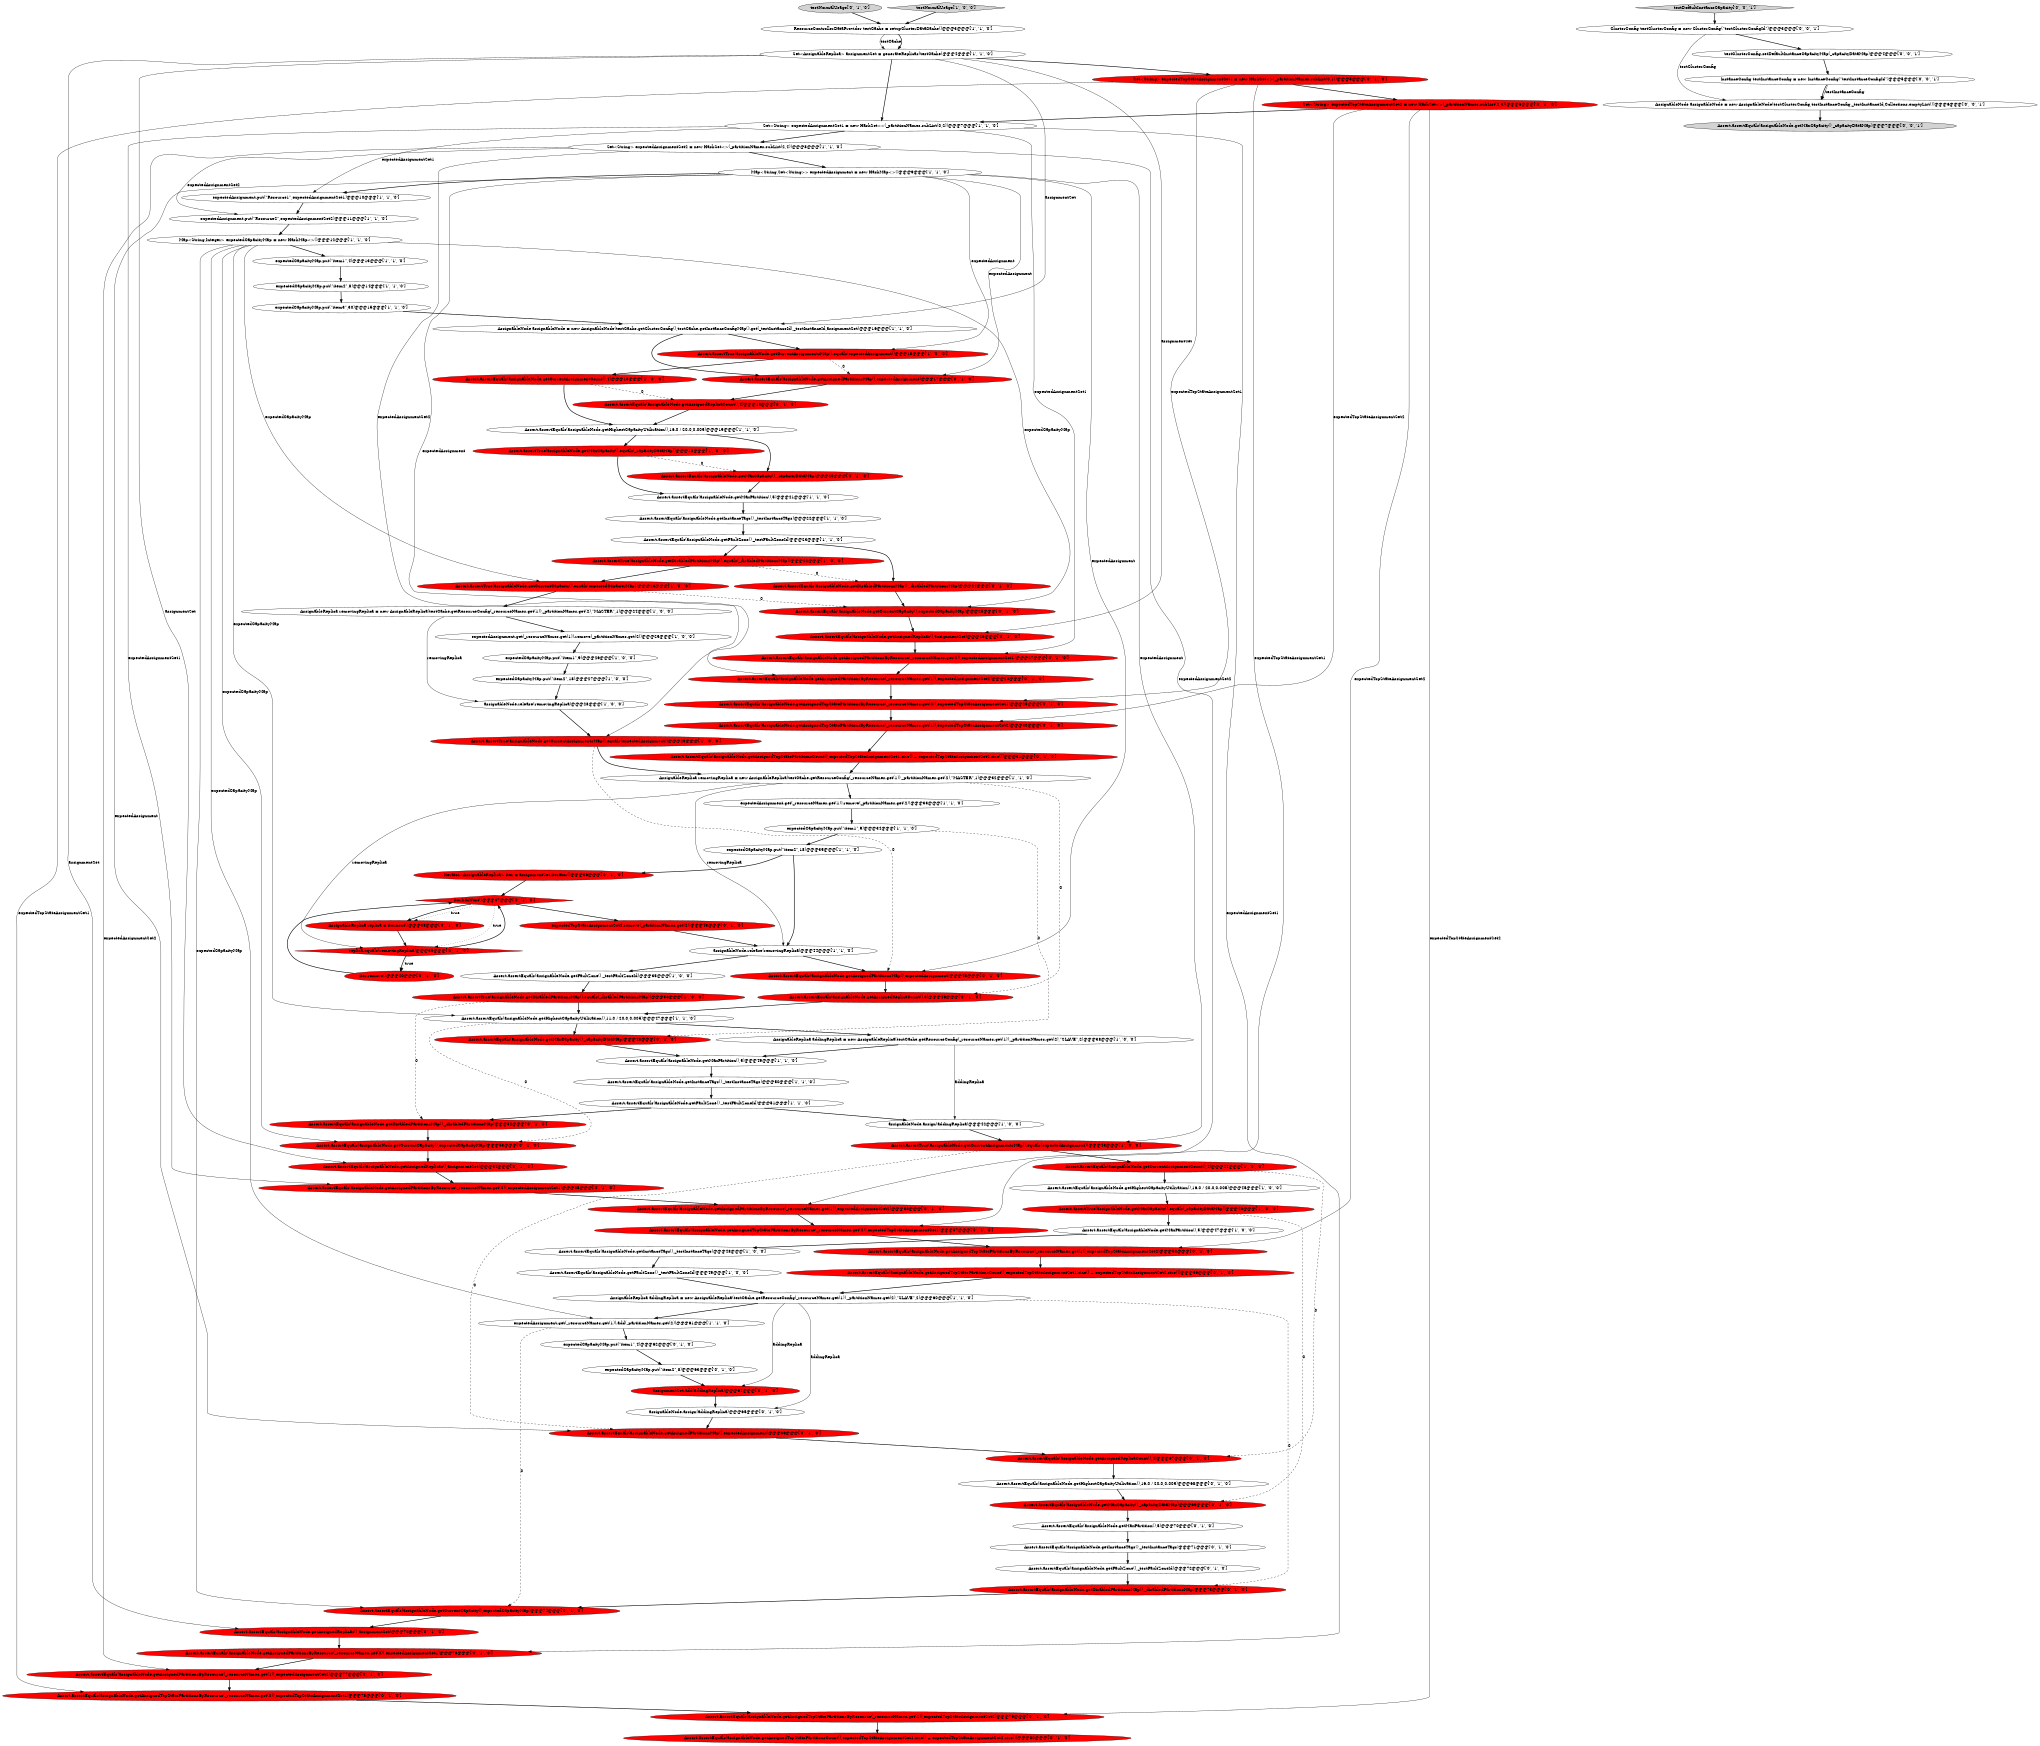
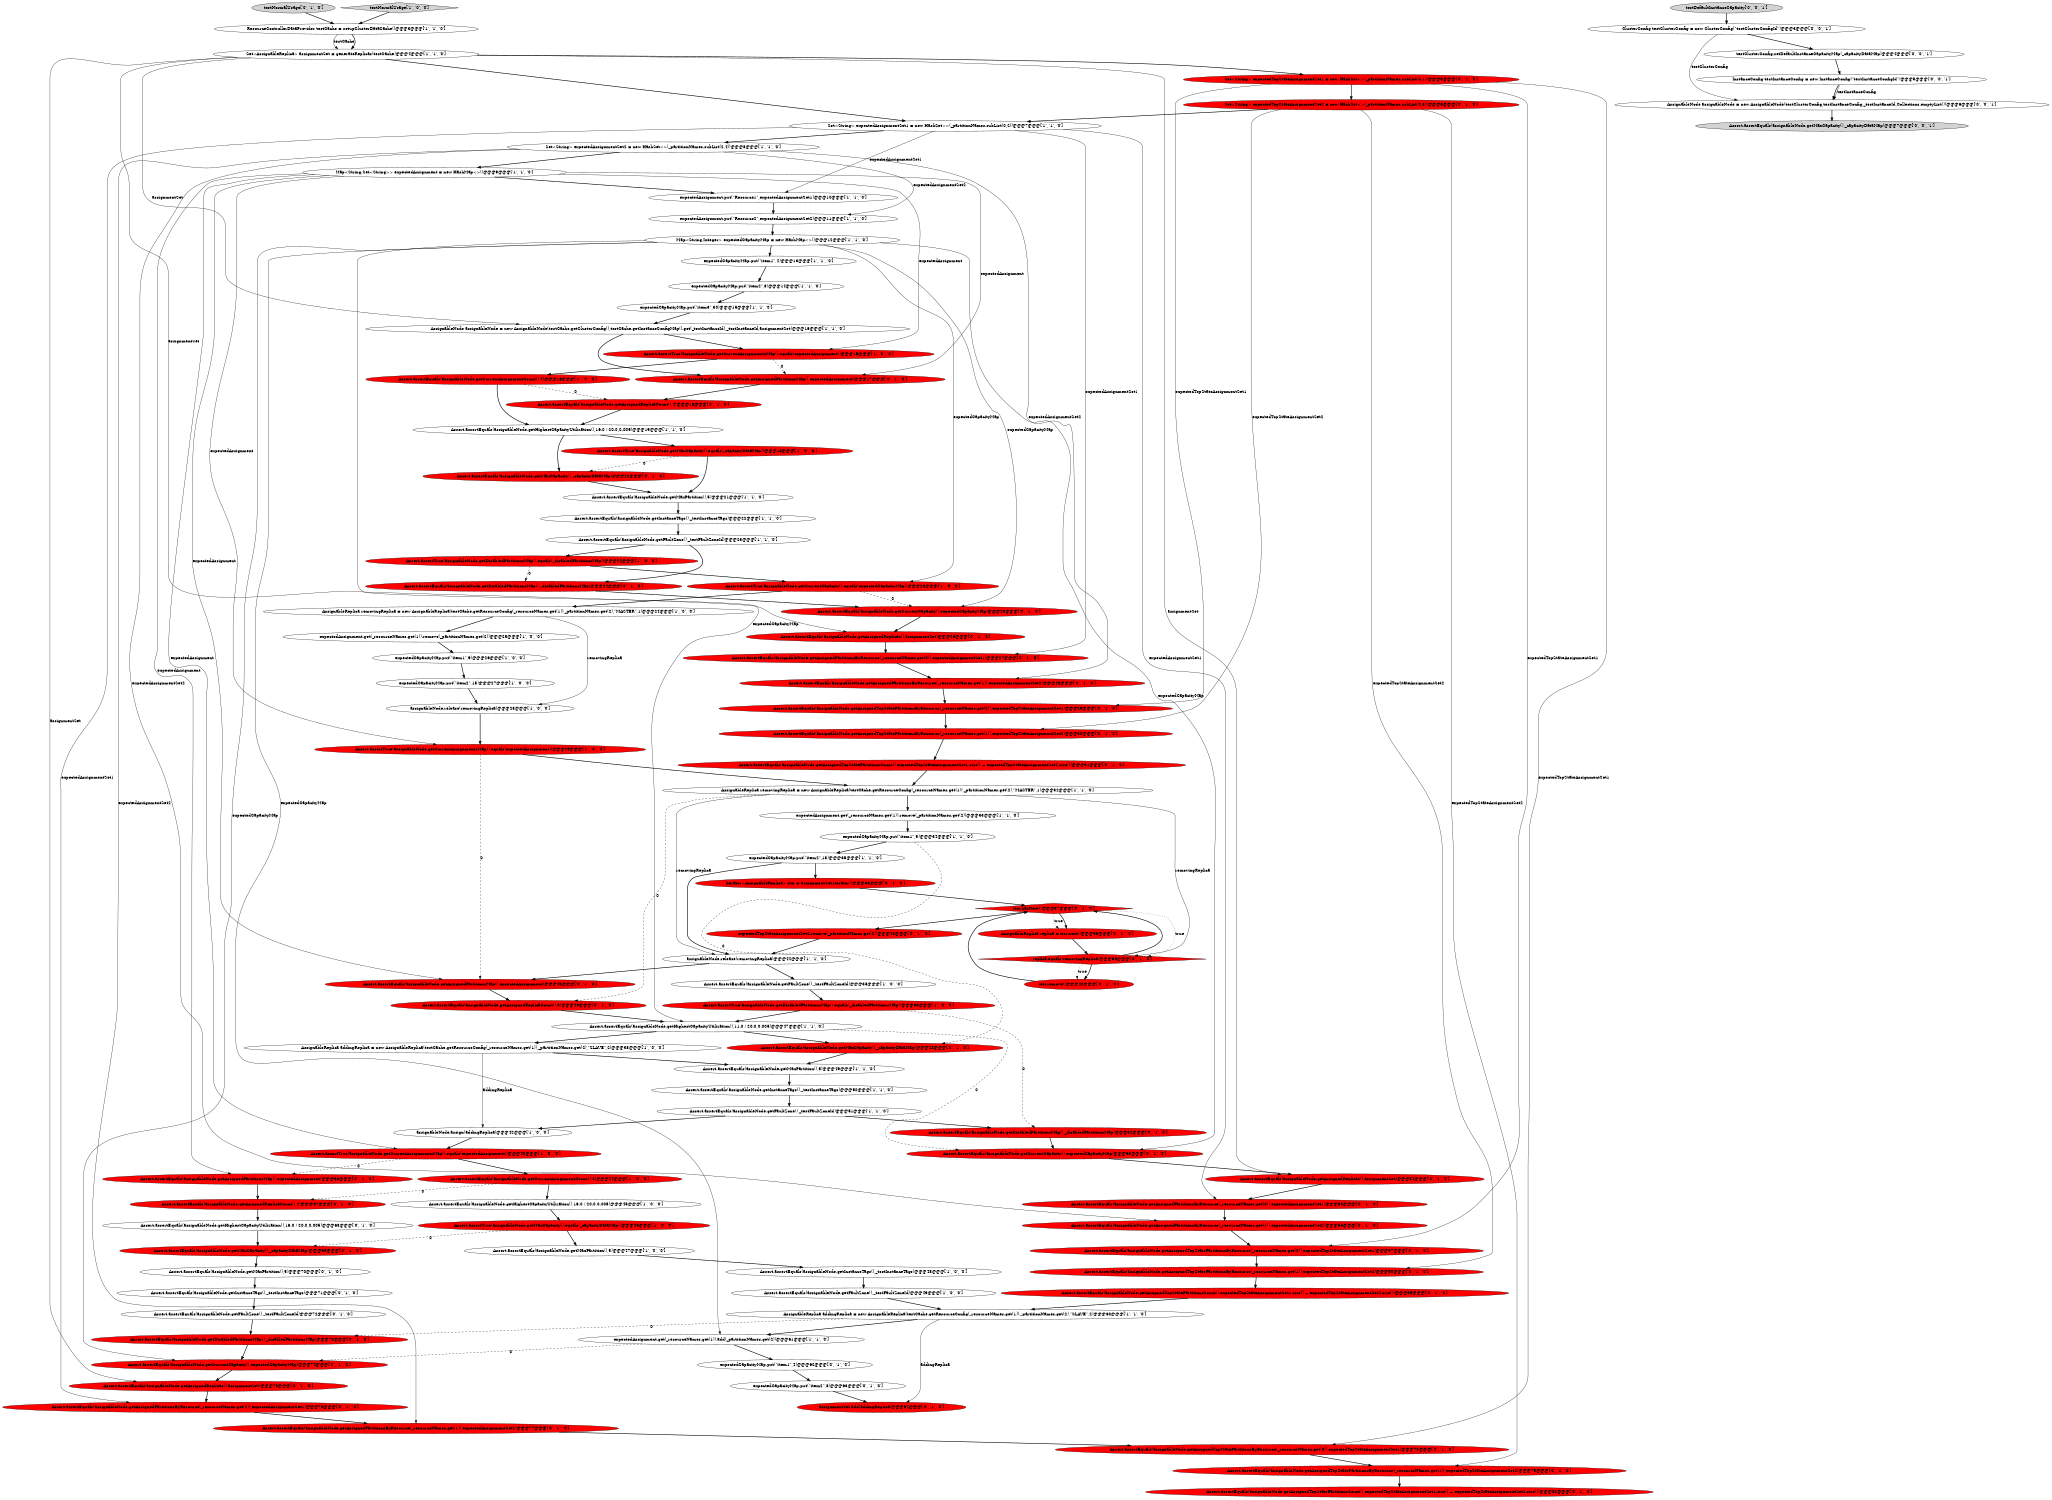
node "testDefaultInstanceCapacity['0', '0', '1']": shape diamond -> ellipse
node "assignableNode.assign(addingReplica)@@@65@@@['0', '1', '0']": removed
